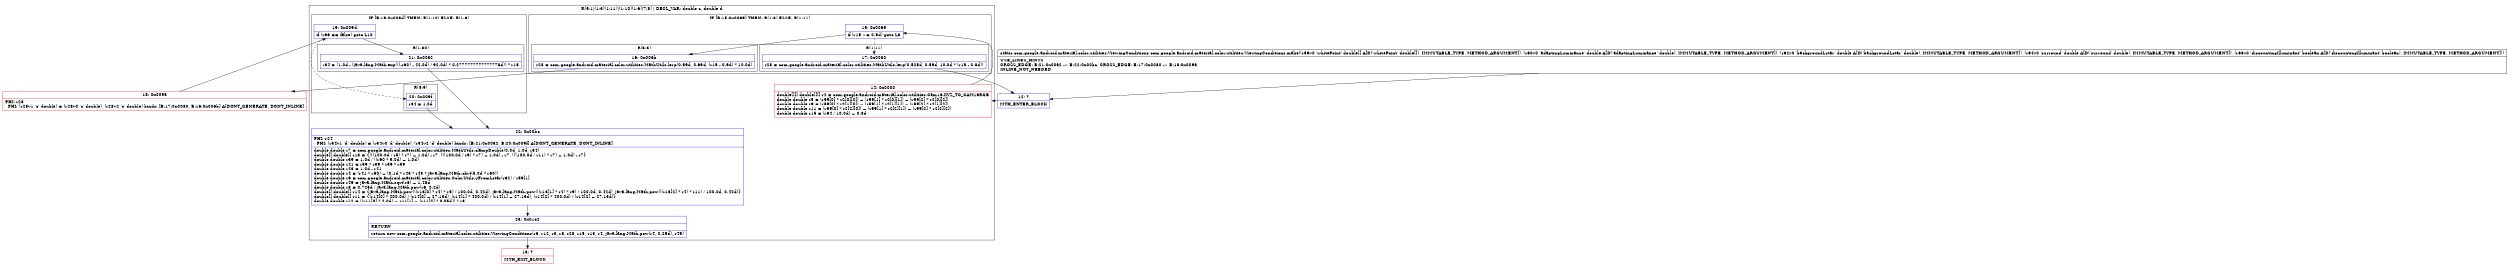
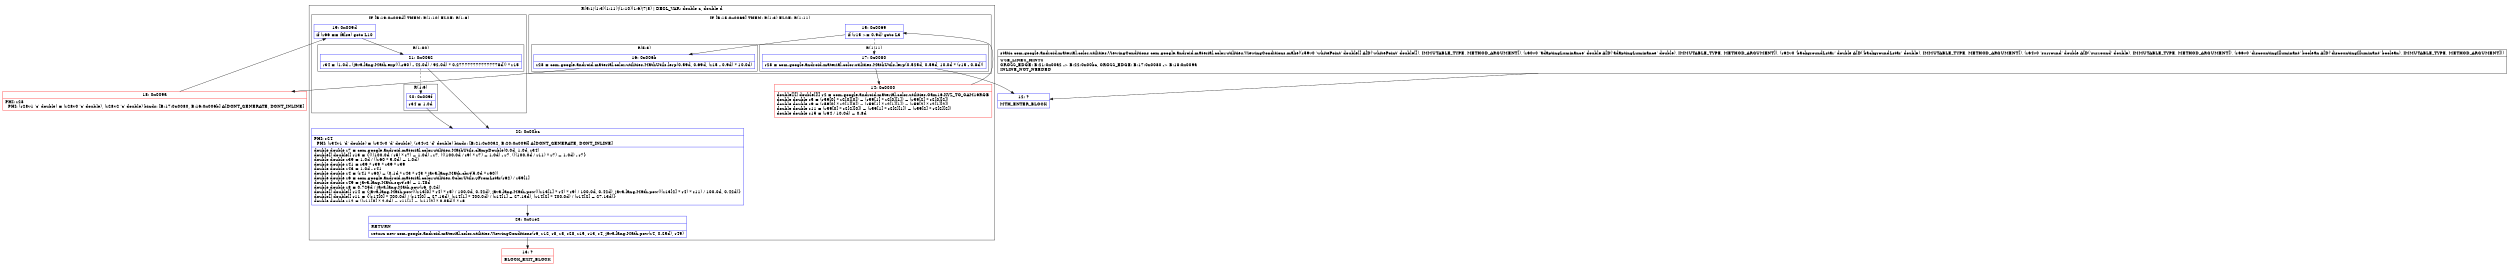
edge "19: 0x009d" -> "20: 0x009f": now "21: 0x00a2" -> "20: 0x009f"
cluster "R(8:6)": label "R(8:6)" -> "R(1:6)"
edge "12: ?" -> "14: 0x0000": now "17: 0x0080" -> "14: 0x0000"
node "13: ?": text "MTH_EXIT_BLOCK" -> "BLOCK_EXIT_BLOCK"
